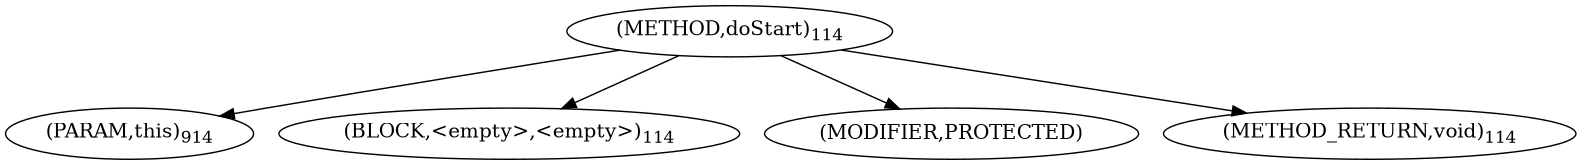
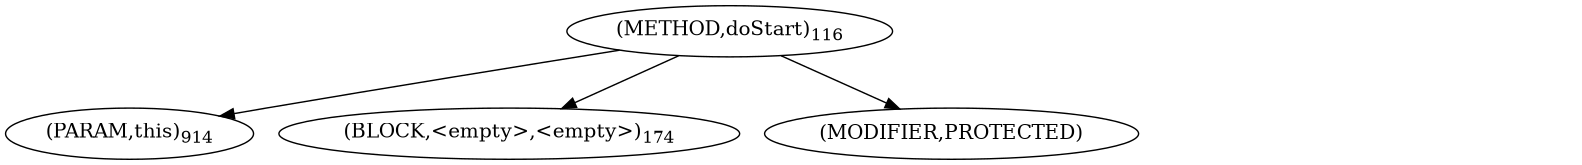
node "(METHOD,doStart)": text "114" -> "116"
node "(BLOCK,<empty>,<empty>)": text "114" -> "174"
node "(METHOD_RETURN,void)": removed
